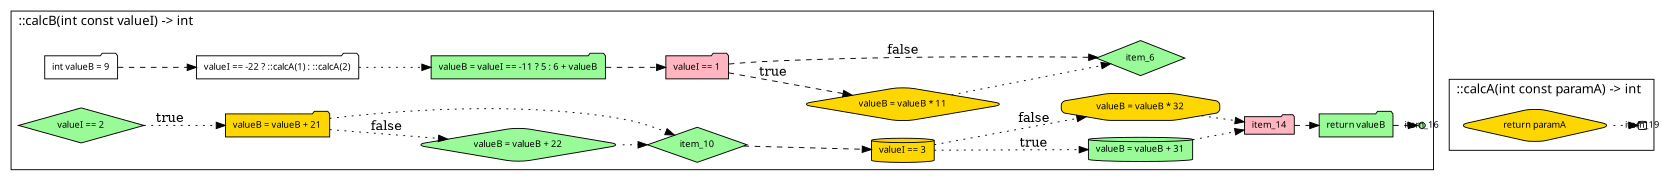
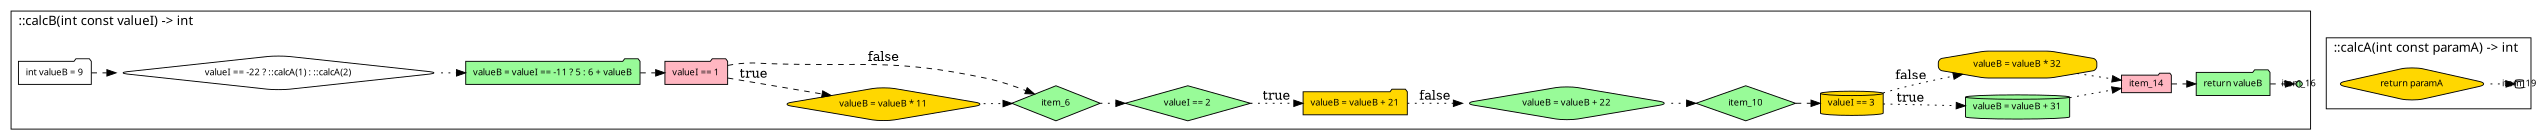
node "valueI == -22 ? ::calcA(1) : ::calcA(2)": shape folder -> diamond
edge "item_6" -> "valueI == 2": added
edge "valueB = valueB + 21" -> "item_10": removed
